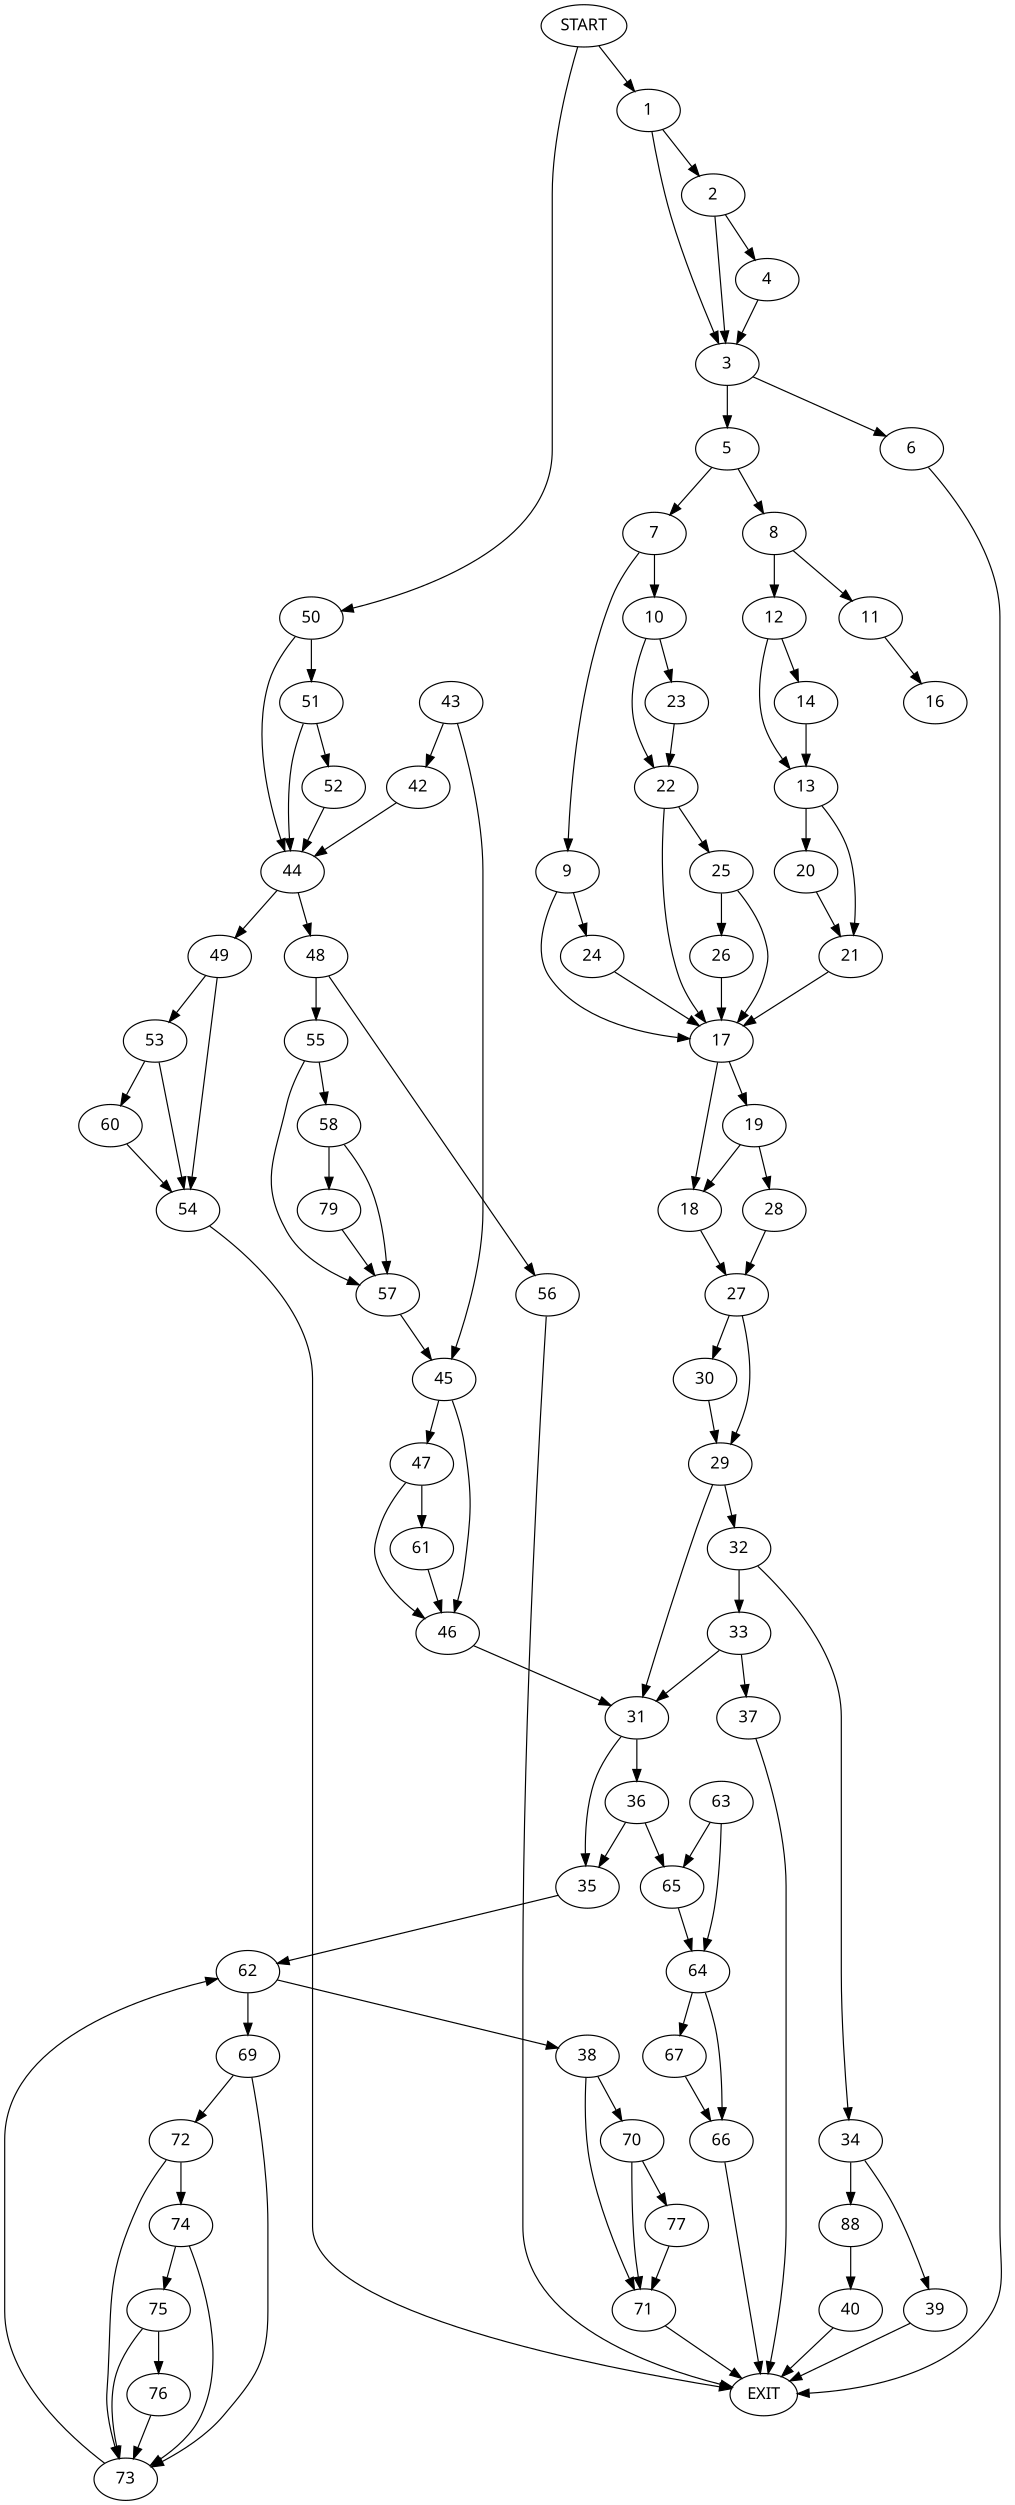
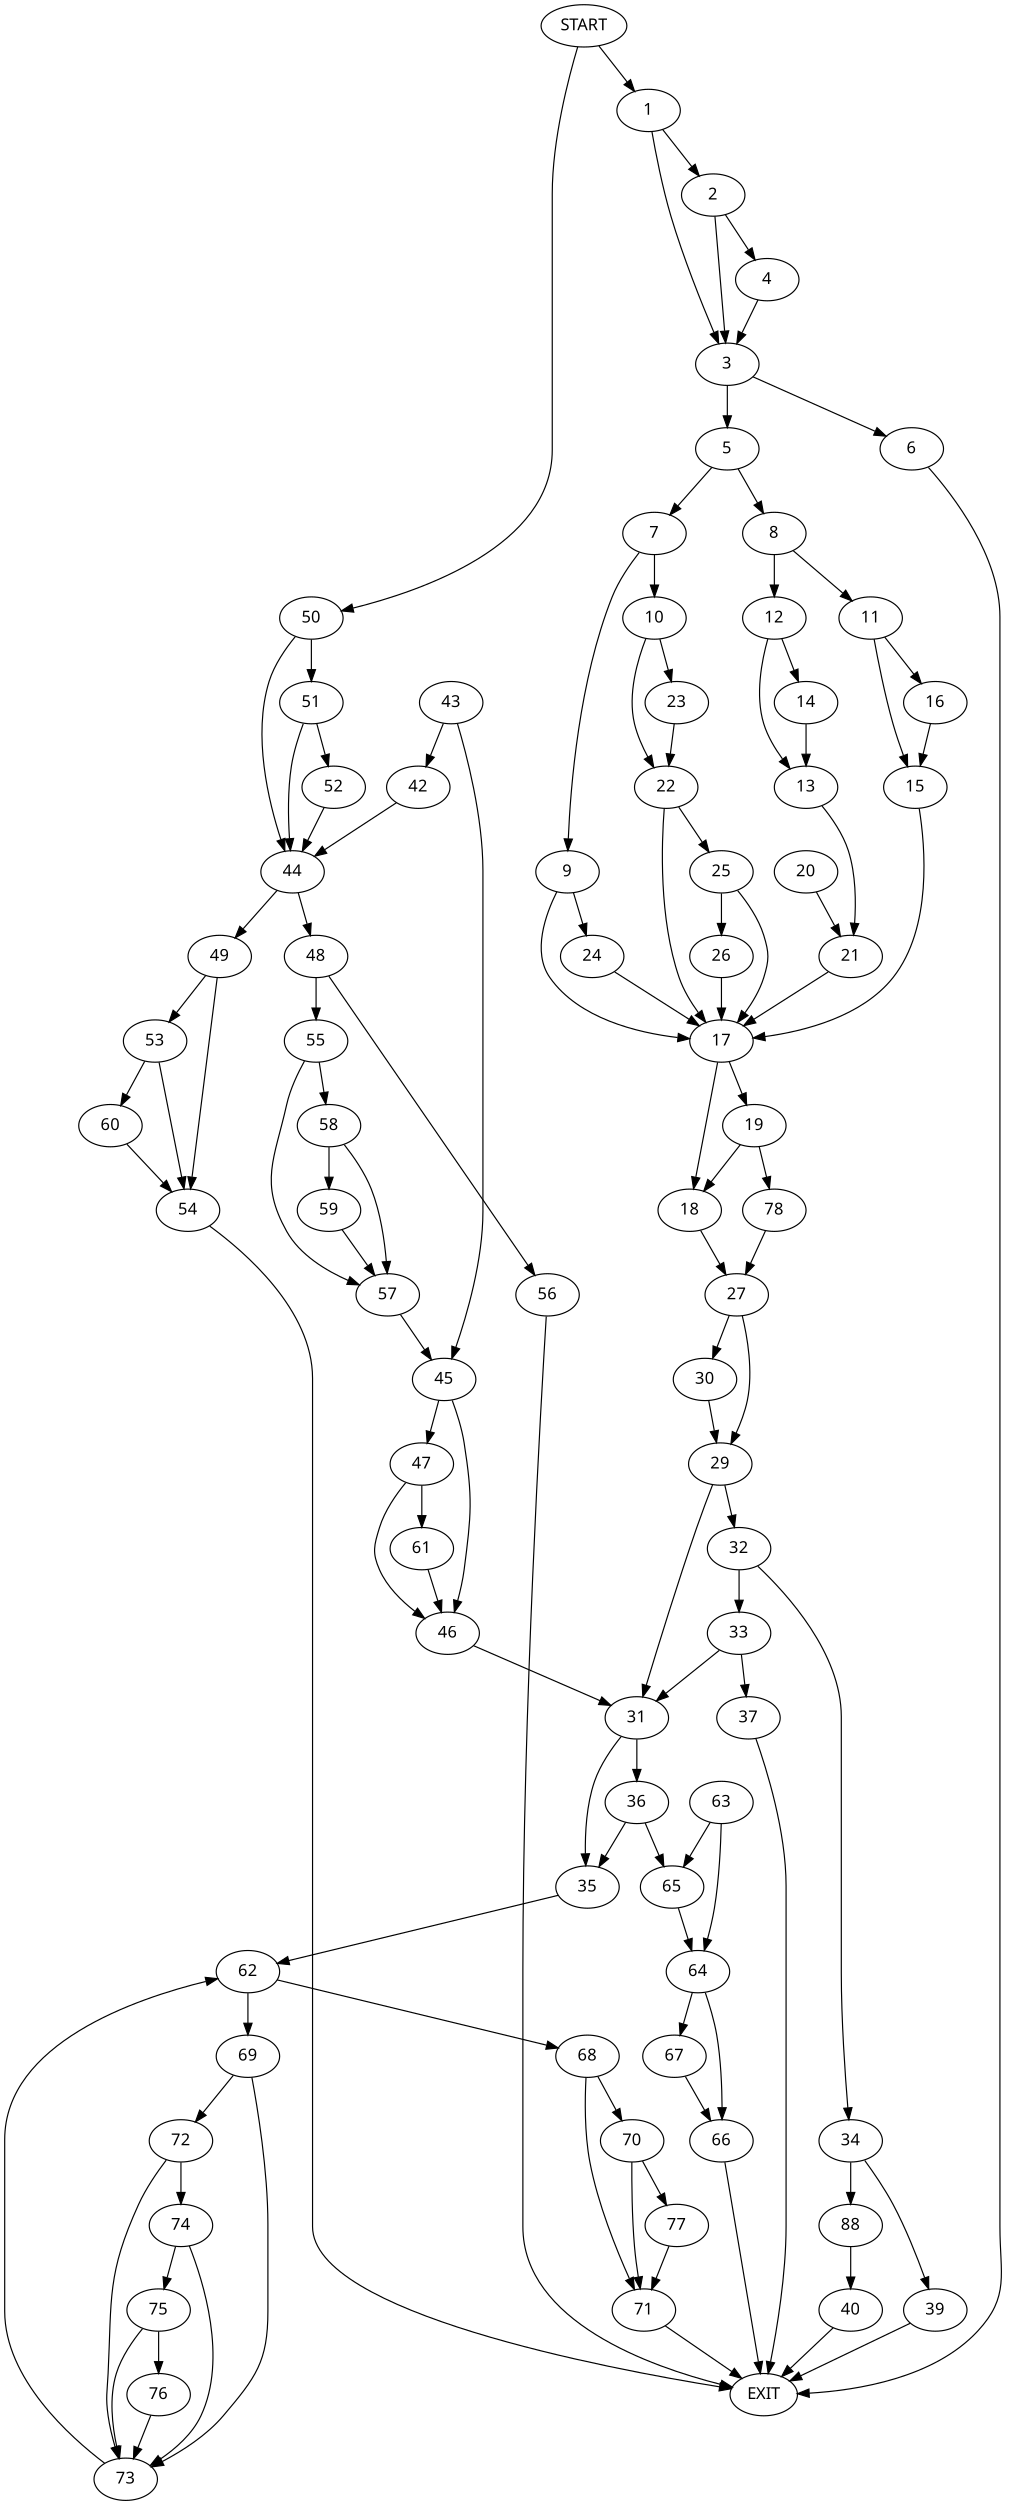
node "15": added
edge "13" -> "20": removed
node "79": label "79" -> "59"
node "28": label "28" -> "78"
node "38": label "38" -> "68"
